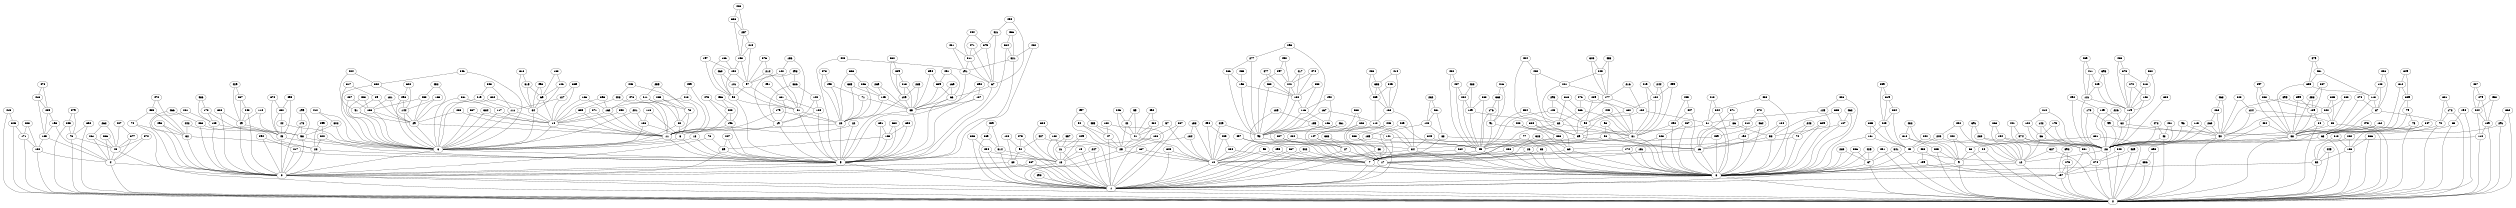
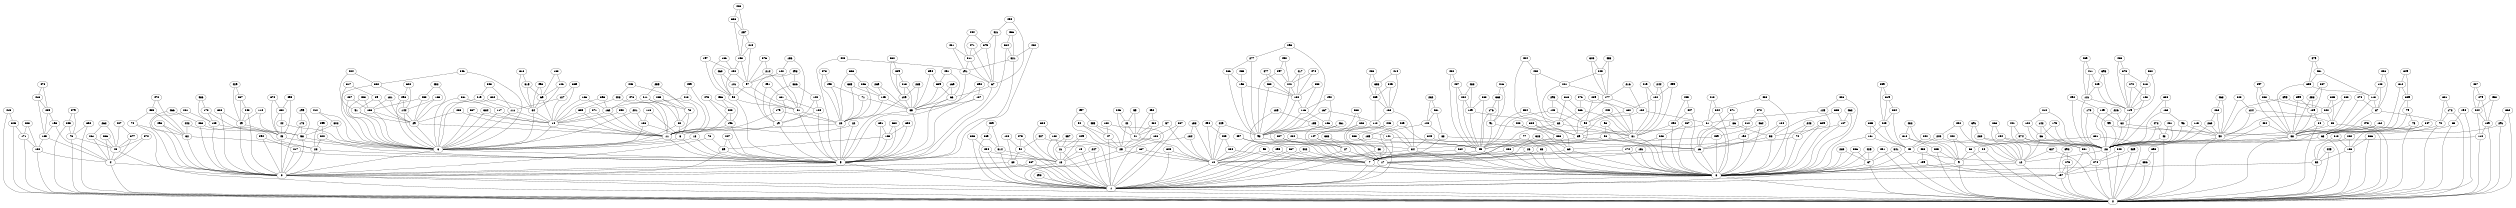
edge "491" -- "19": added
node "163": added
